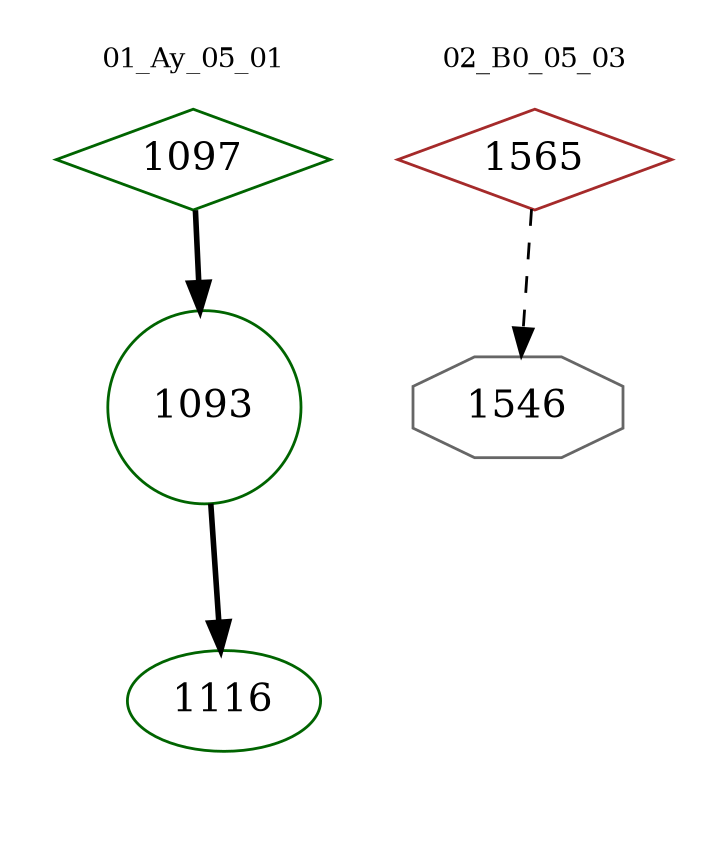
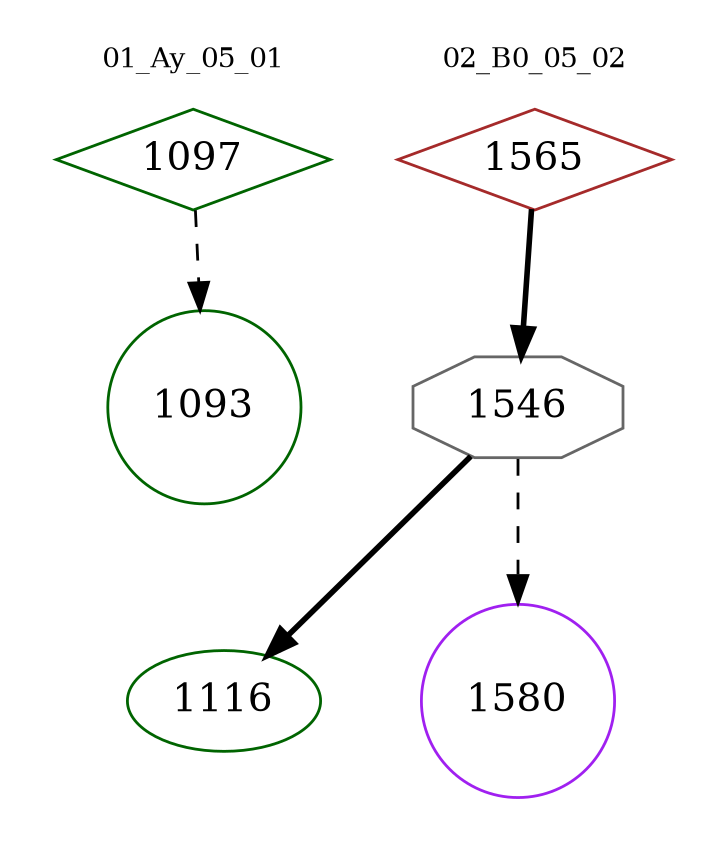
cluster "02_B0_05_03": label "02_B0_05_03" -> "02_B0_05_02"
edge "1097" -> "1093": style bold -> dashed
edge "1565" -> "1546": style dashed -> bold
edge "1093" -> "1116": now "1546" -> "1116"
node "1580": added
